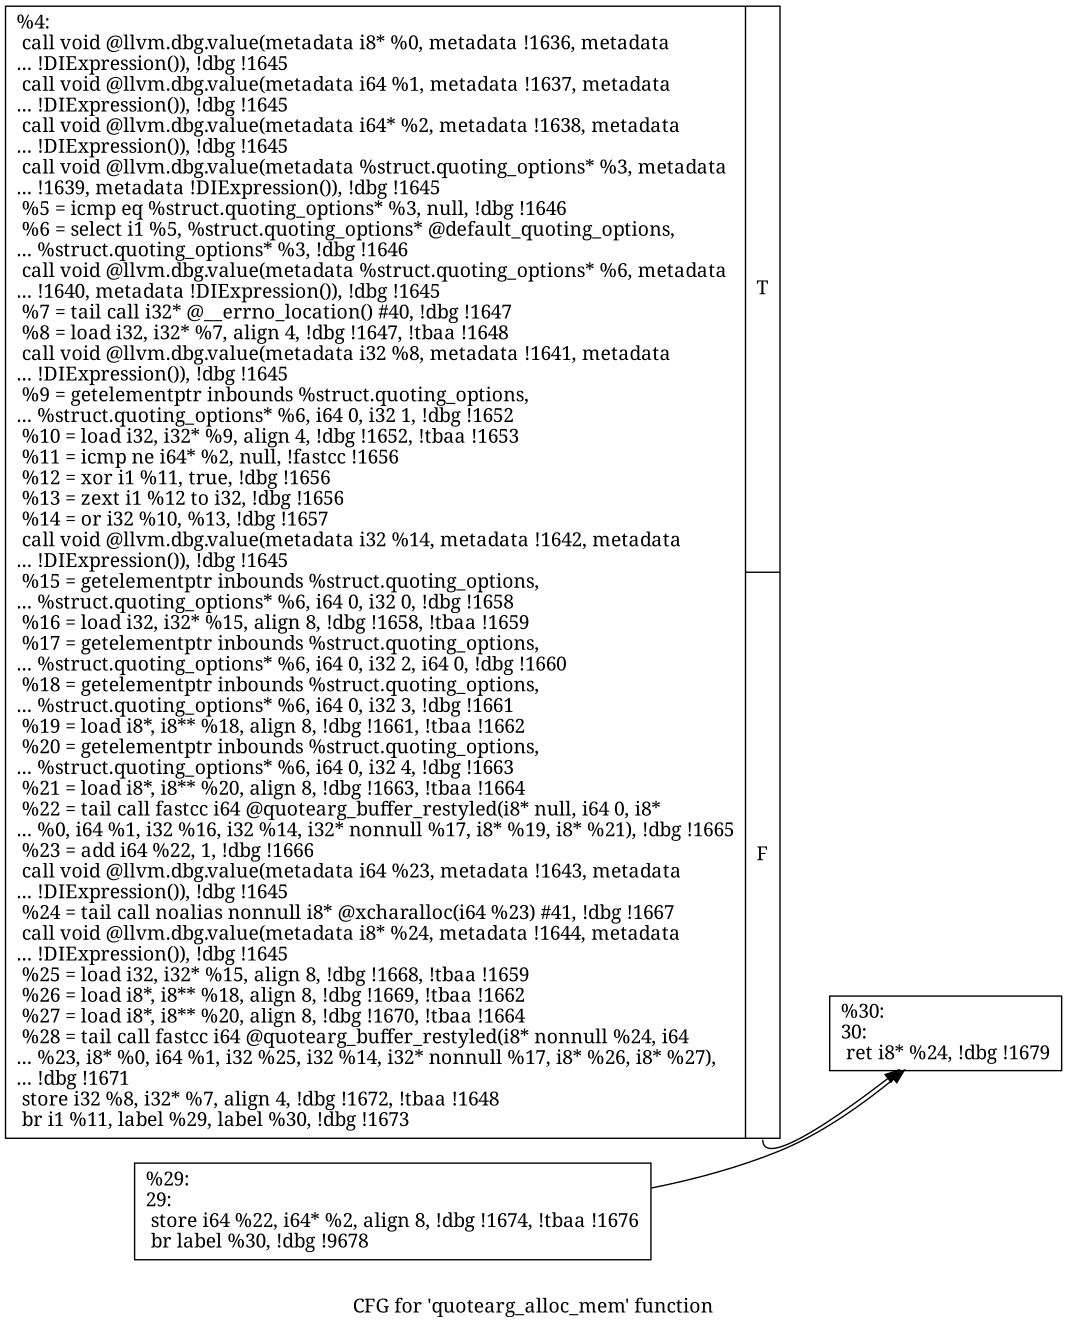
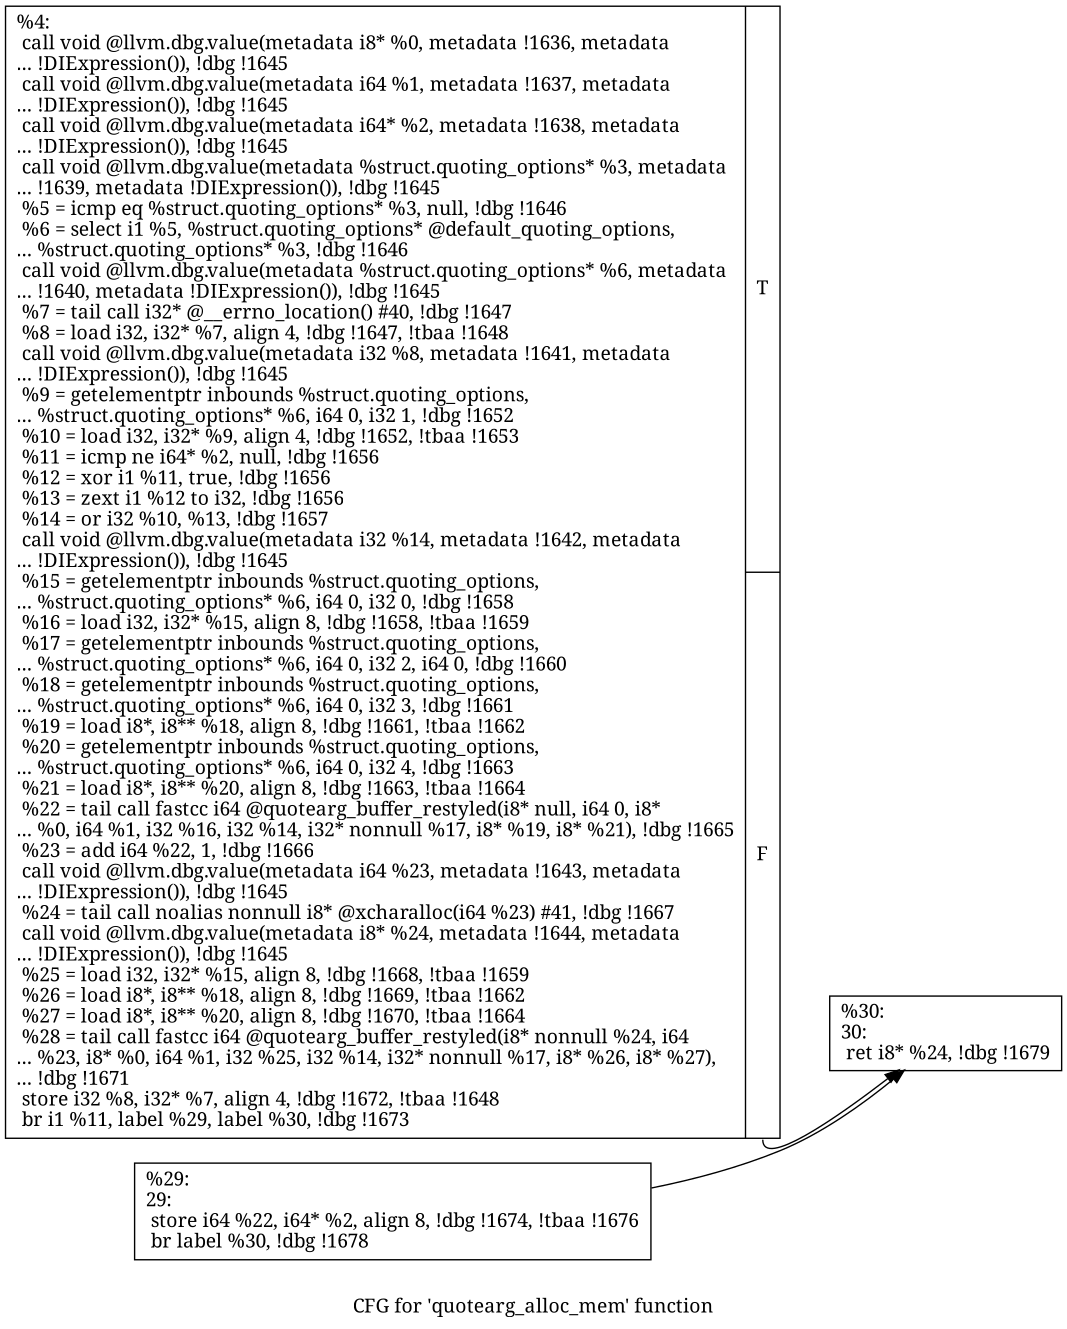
node "%4:": text "%11 = icmp ne i64* %2, null, !fastcc !1656" -> "%11 = icmp ne i64* %2, null, !dbg !1656"
node "%29:": text "br label %30, !dbg !9678" -> "br label %30, !dbg !1678"
